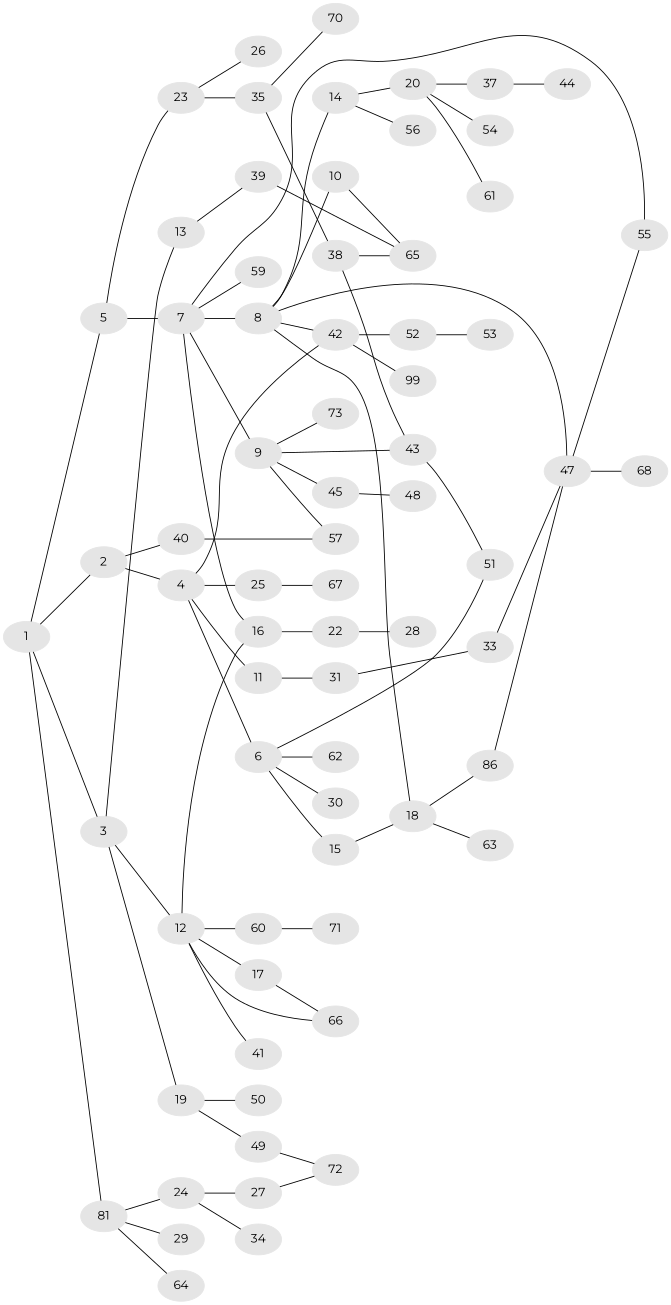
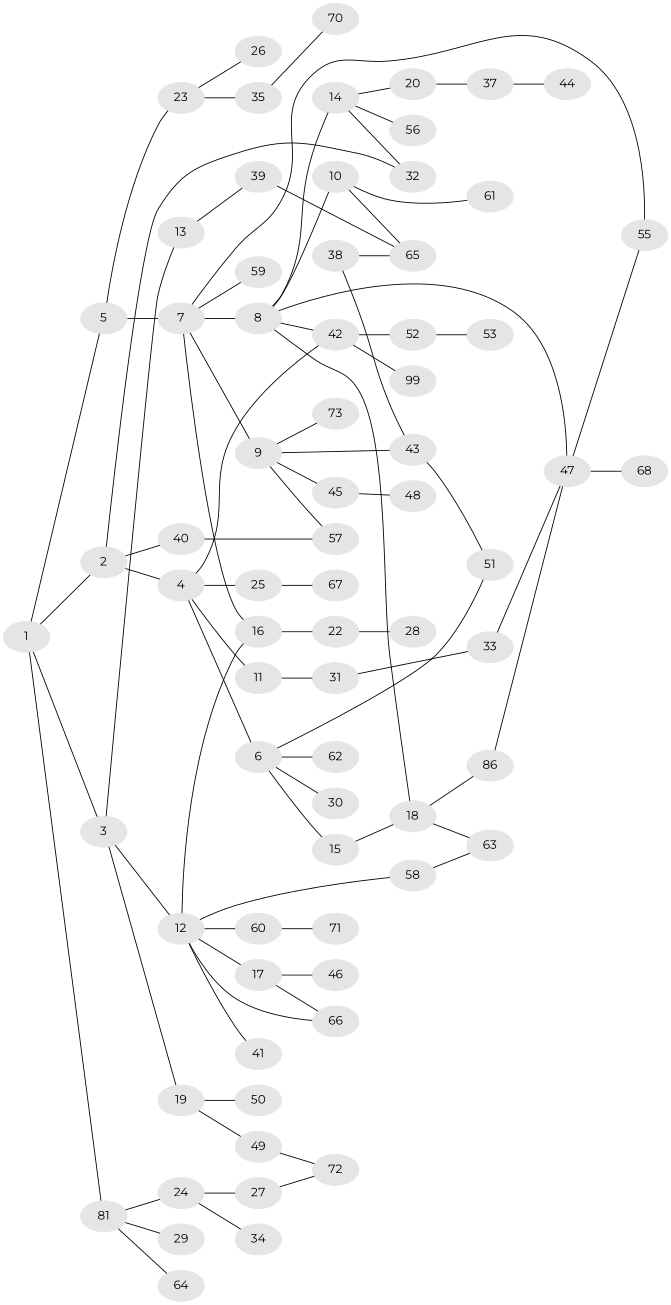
node "54": removed
edge "20" -- "61": now "10" -- "61"
edge "35" -- "38": removed
node "32": added
node "58": added
node "46": added
